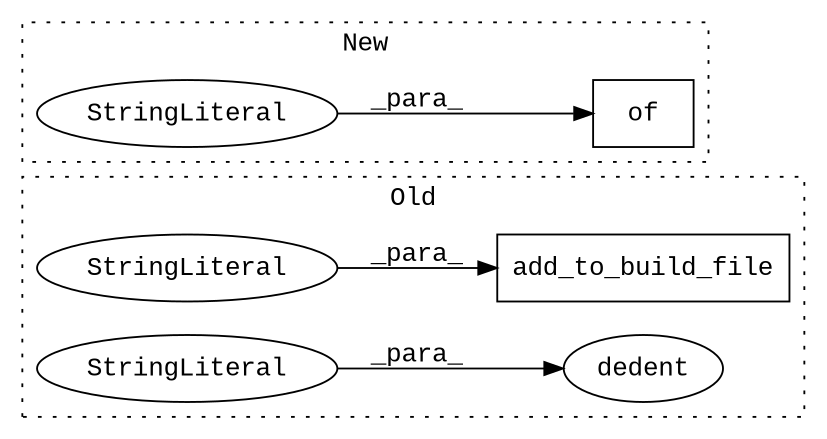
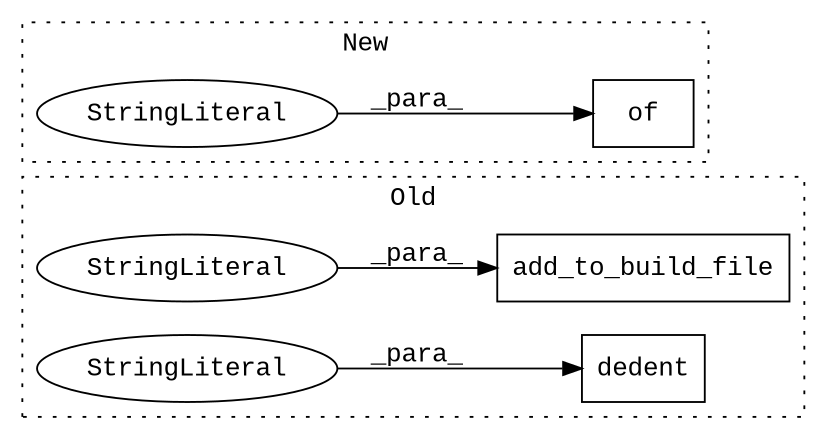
node "dedent": shape ellipse -> box
